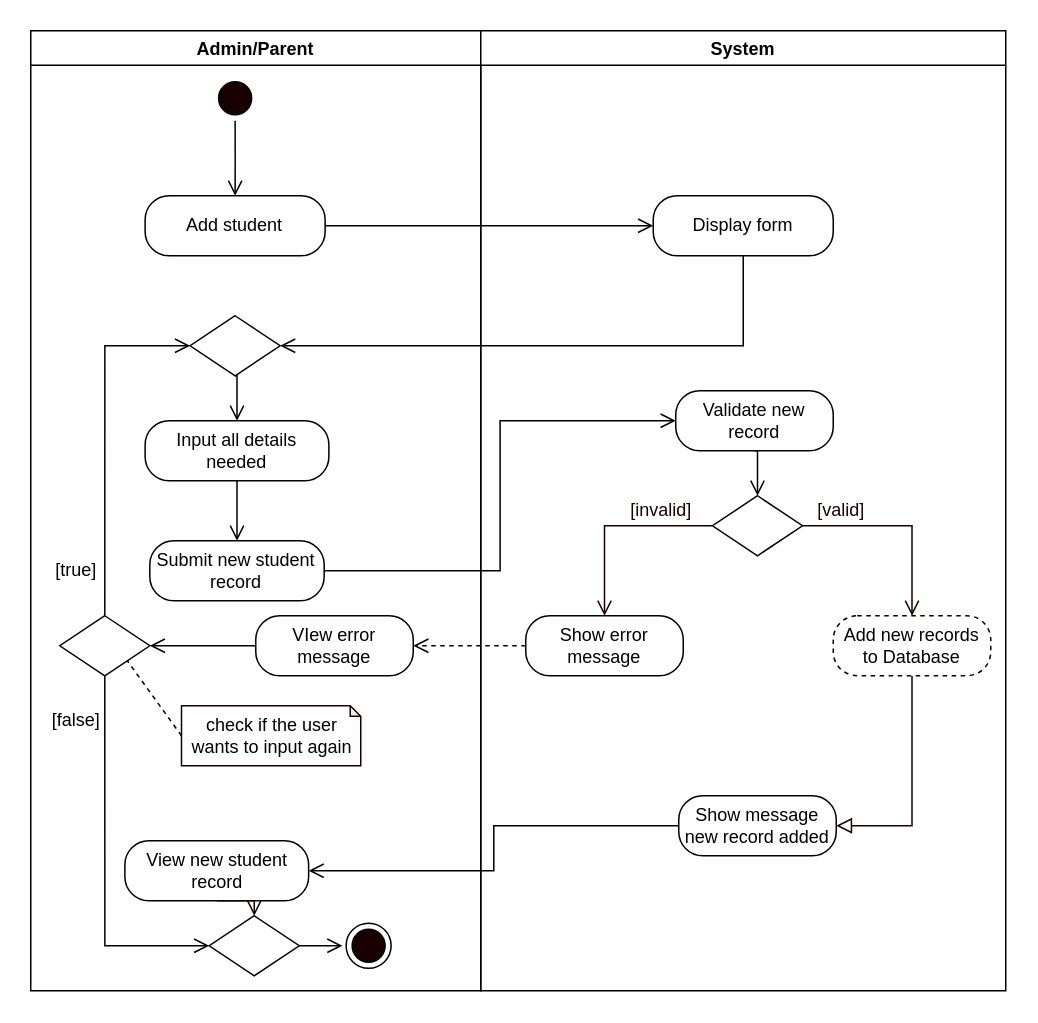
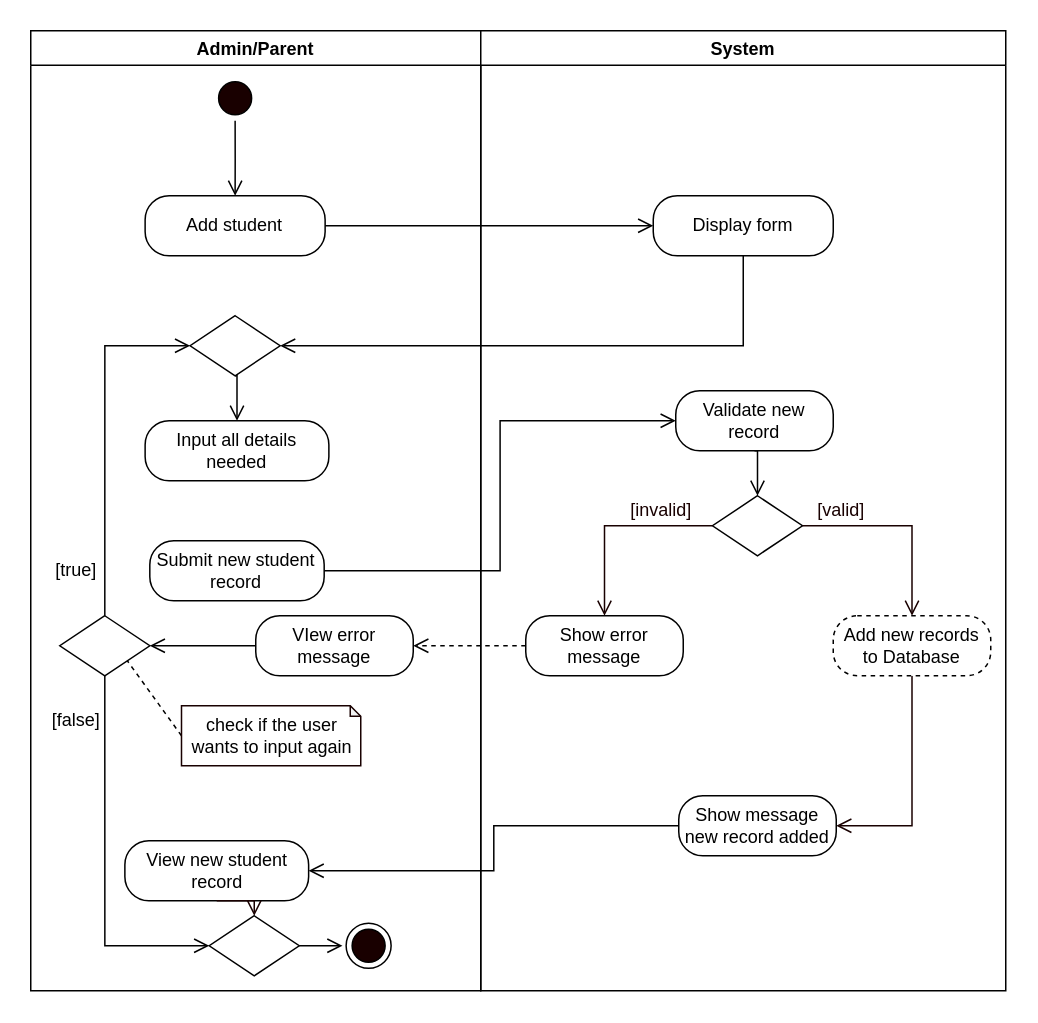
edge "Input all details needed" -> "Submit new student record": removed
edge "Add new records to Database" -> "Show message new record added": arrowhead block -> open
